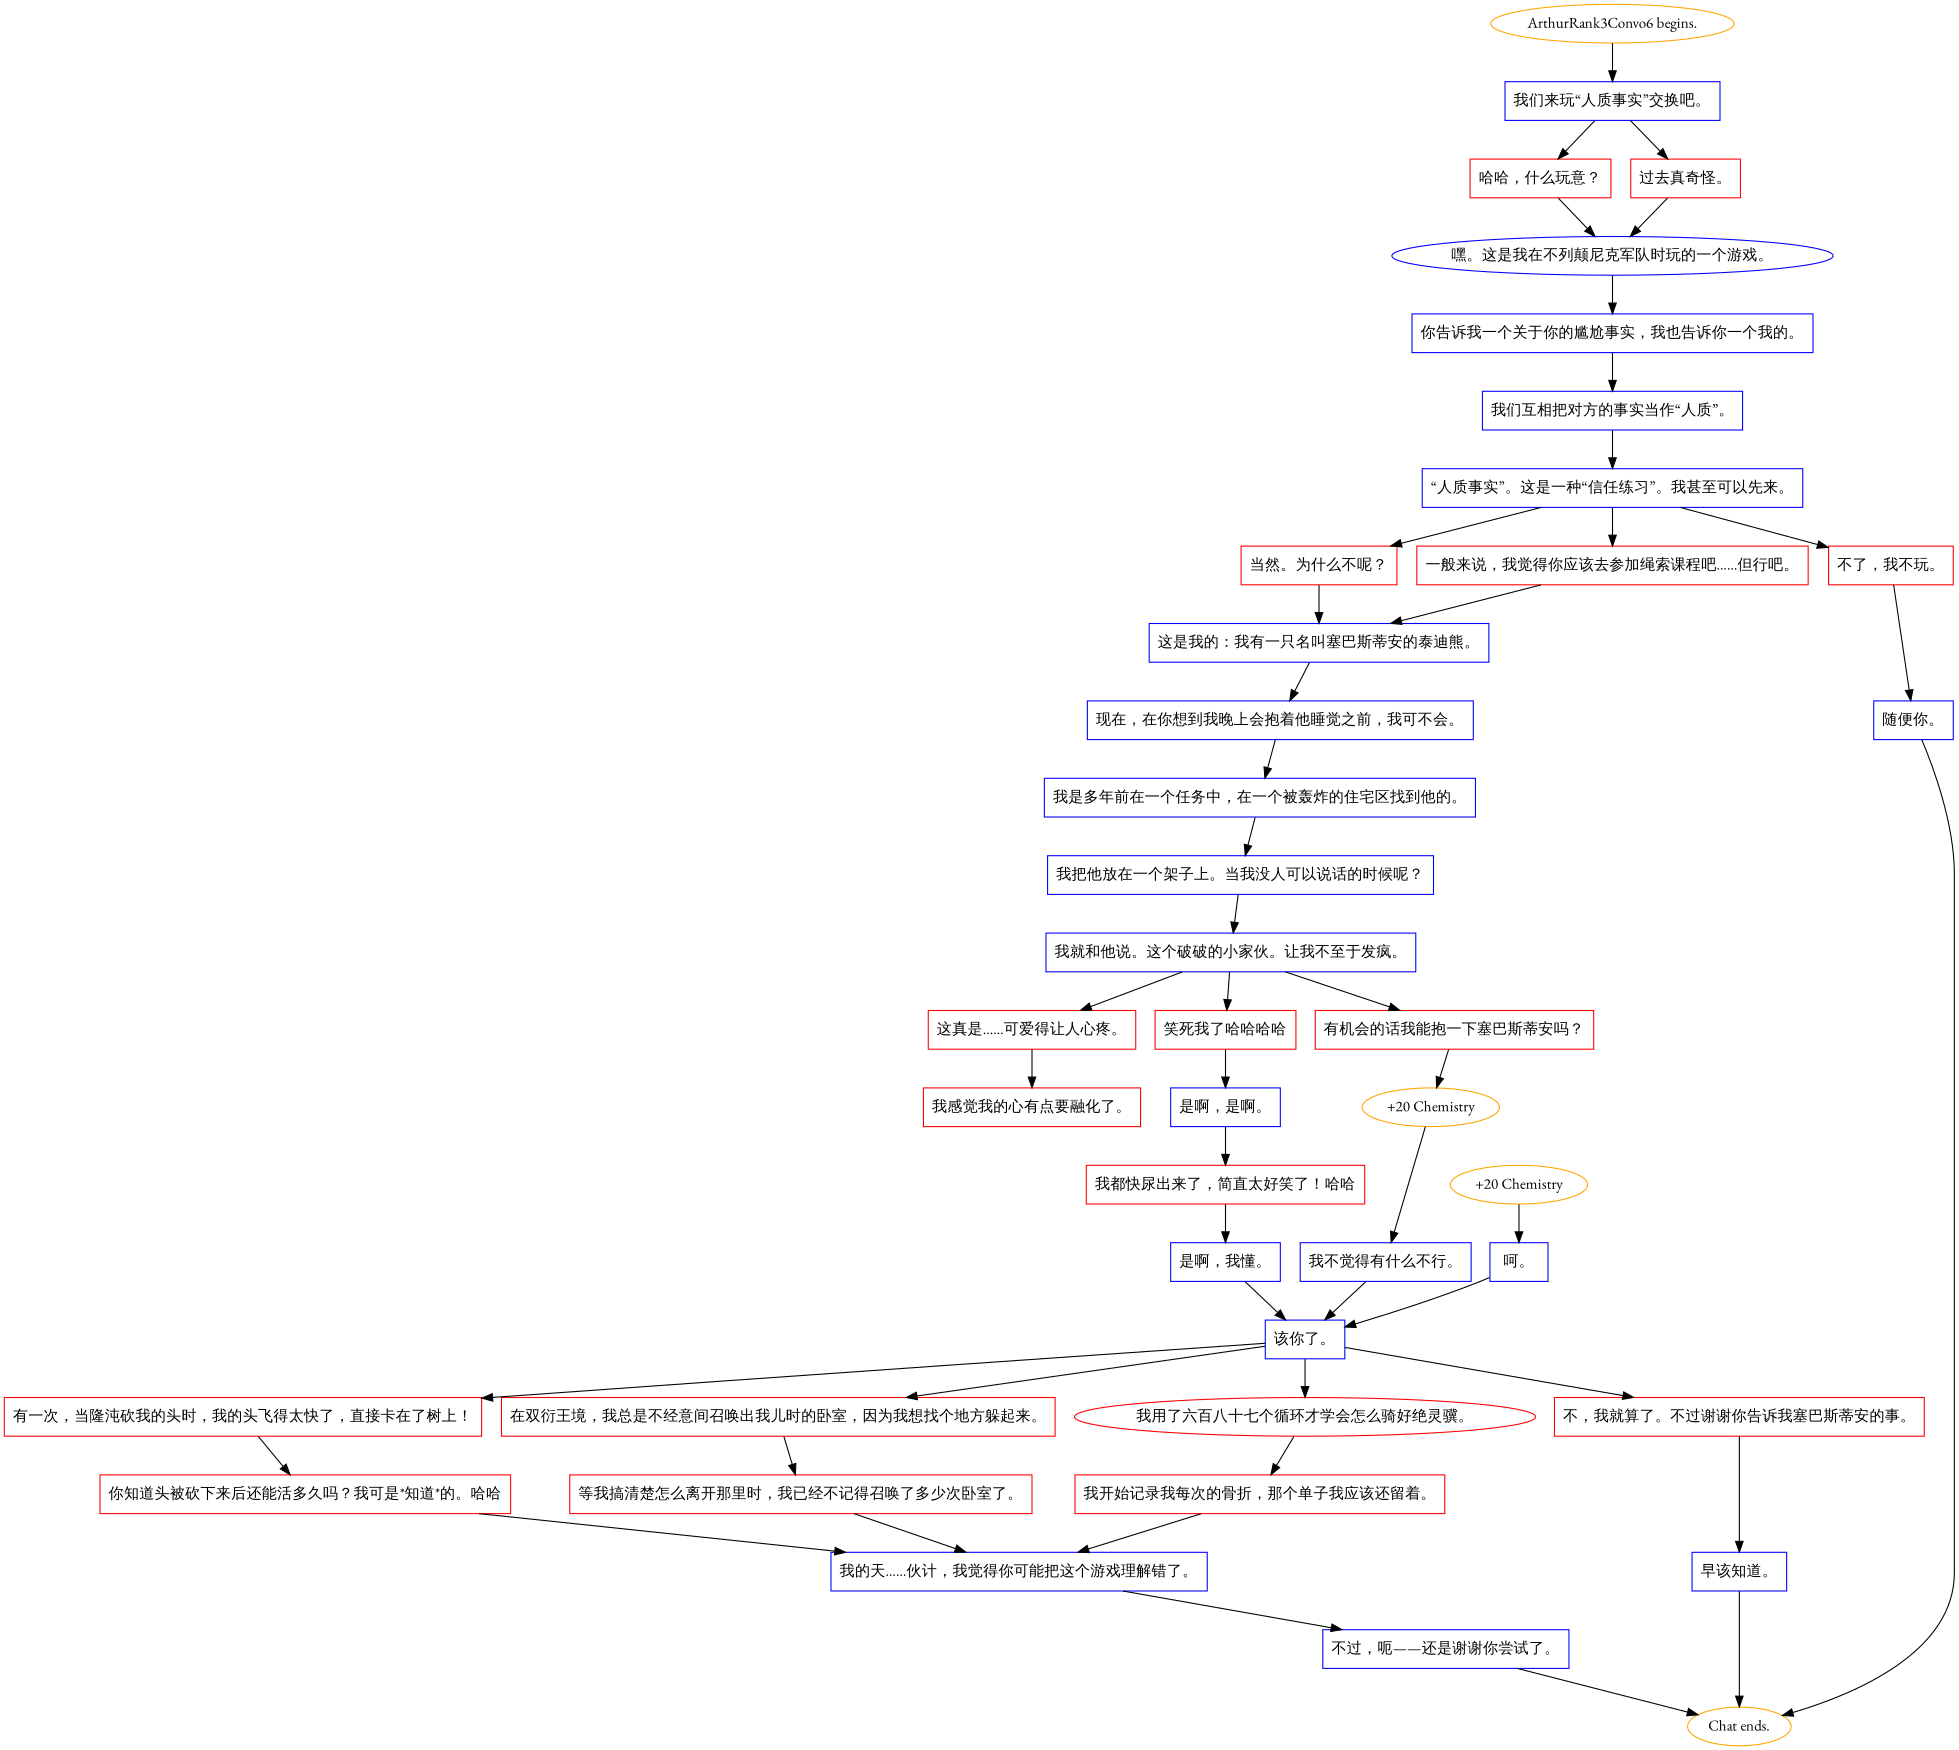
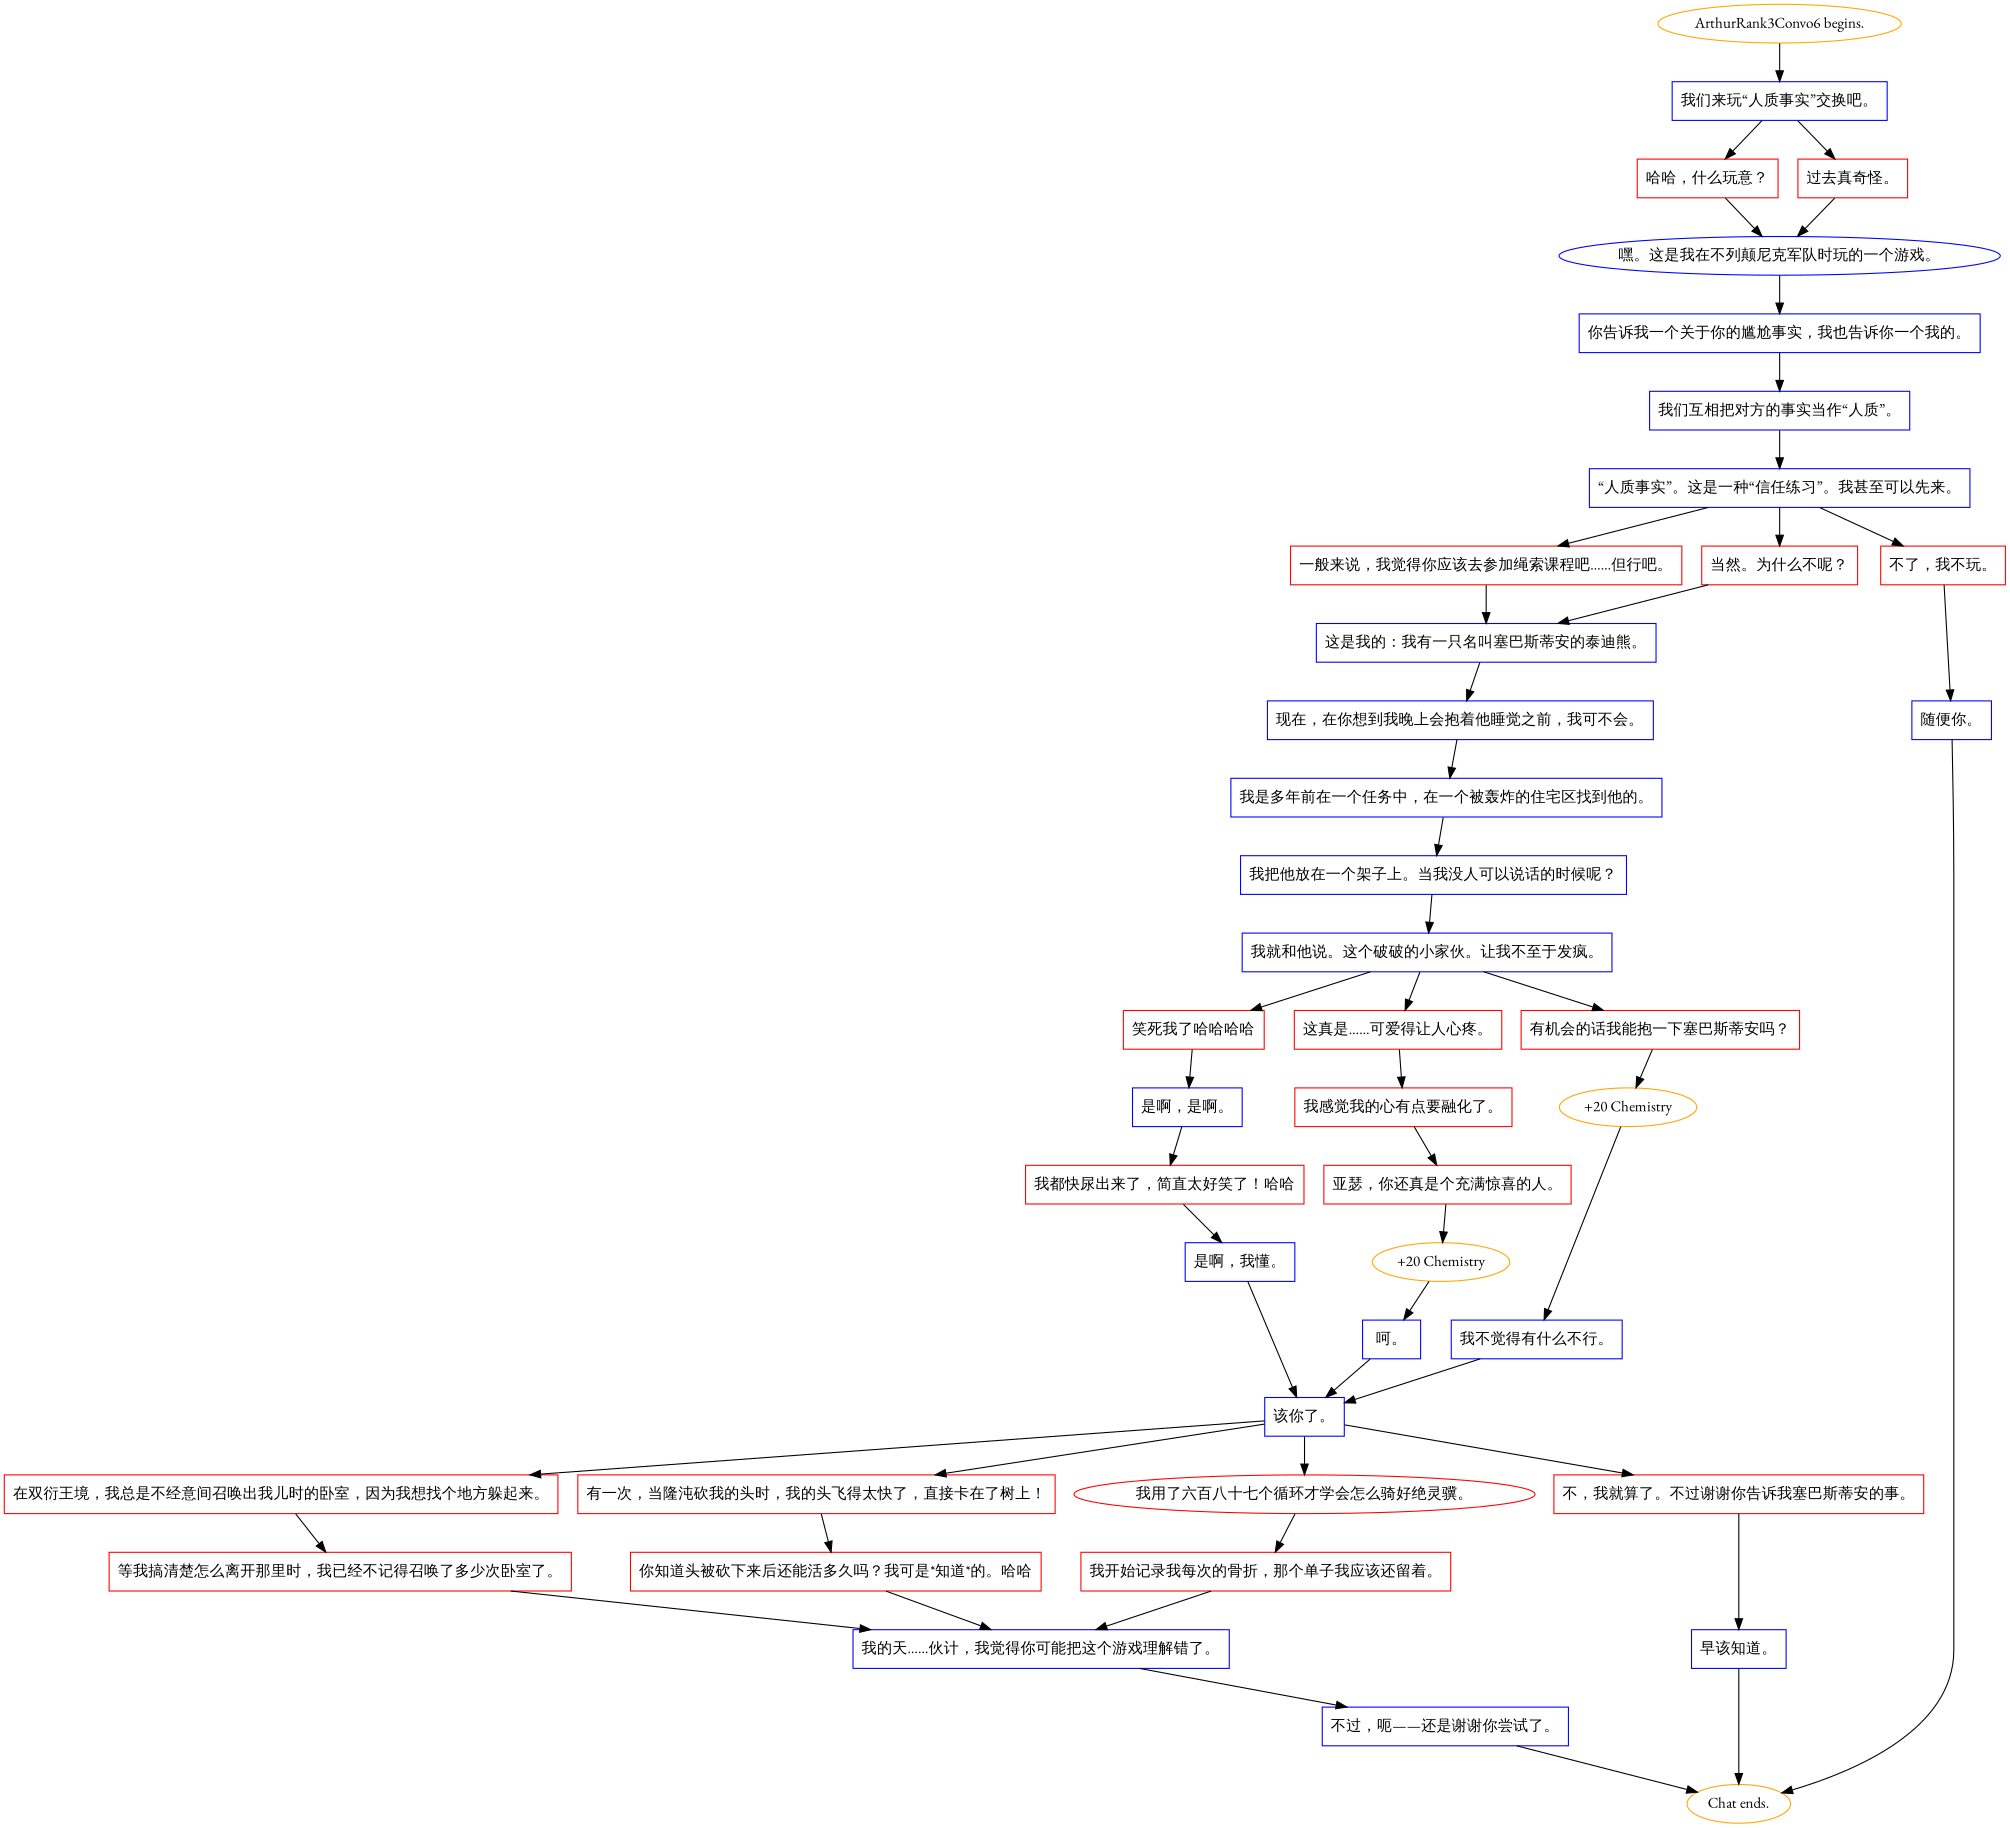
node "亚瑟，你还真是个充满惊喜的人。": added
